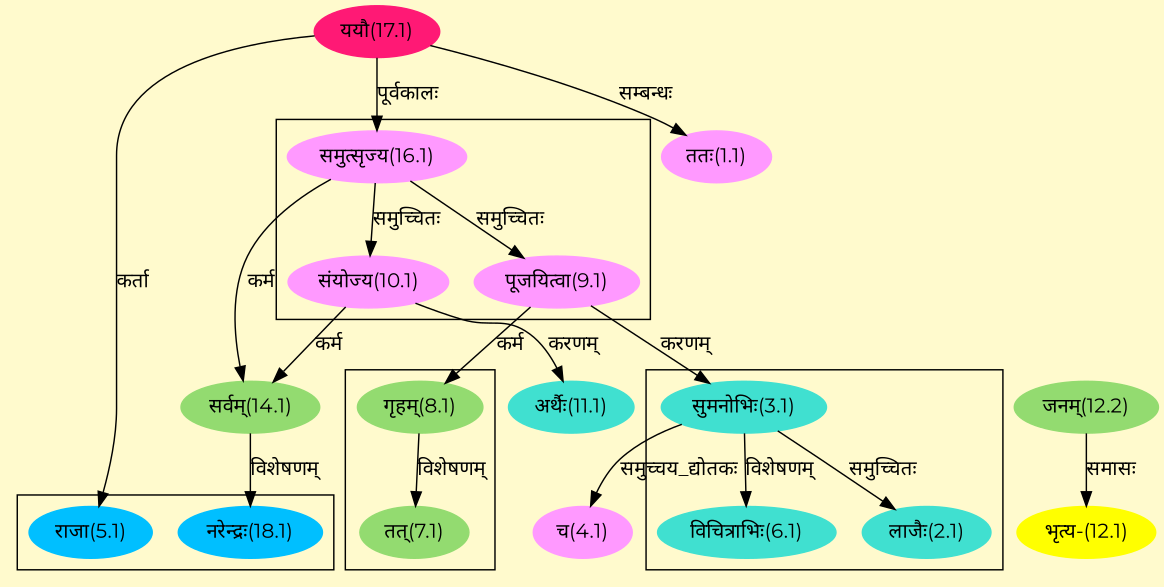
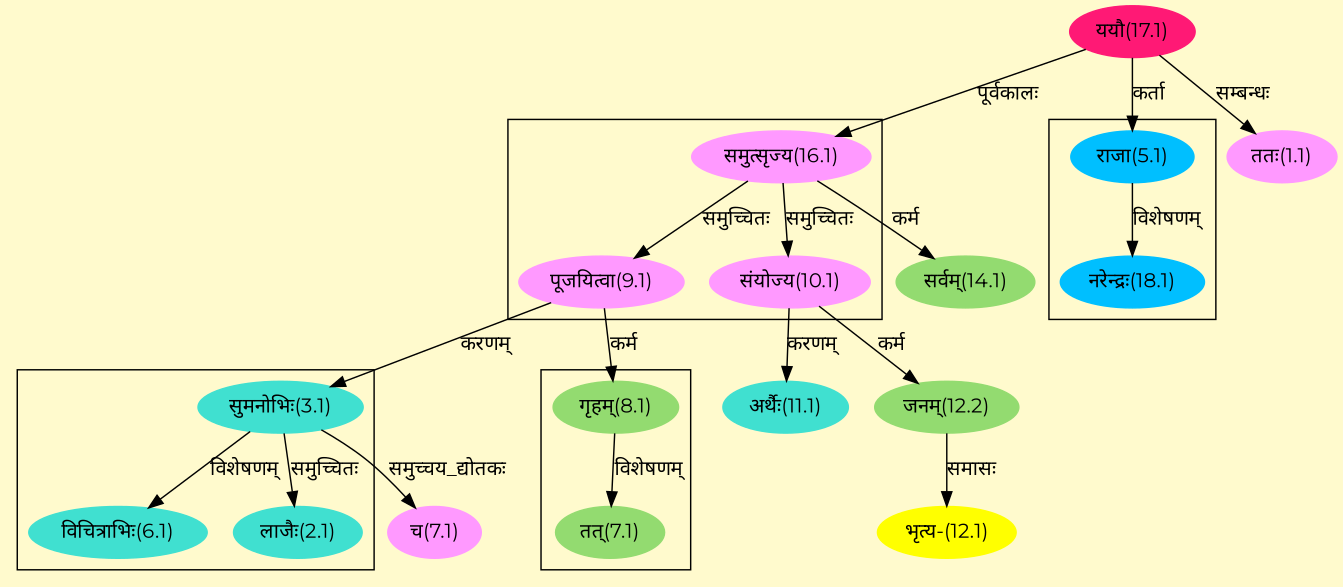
edge "संयोज्य(10.1)" -> "सर्वम्(14.1)": now "संयोज्य(10.1)" -> "जनम्(12.2)"
edge "सर्वम्(14.1)" -> "नरेन्द्रः(18.1)": now "राजा(5.1)" -> "नरेन्द्रः(18.1)"
node "च(4.1)": label "च(4.1)" -> "च(7.1)"
